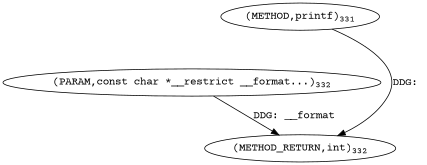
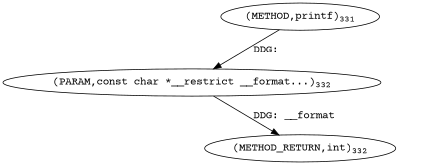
edge "(METHOD,printf)" -> "(METHOD_RETURN,int)": now "(METHOD,printf)" -> "(PARAM,const char *__restrict __format...)"
